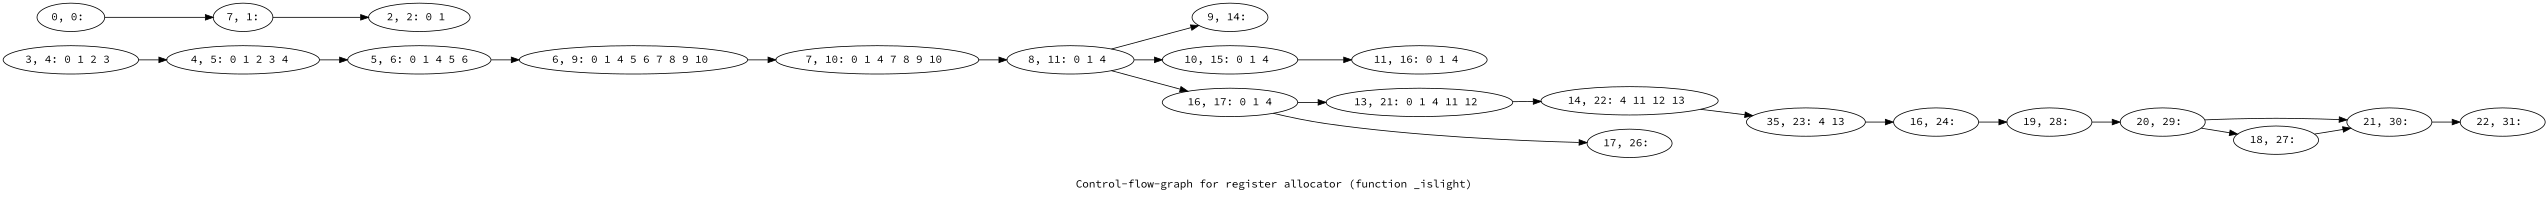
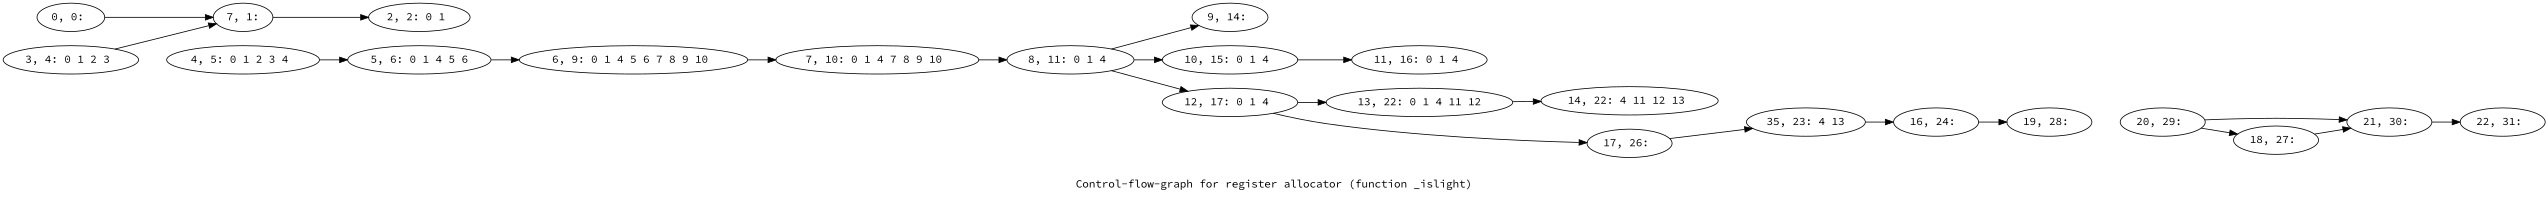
edge "3, 4: 0 1 2 3" -> "4, 5: 0 1 2 3 4": now "3, 4: 0 1 2 3" -> "7, 1:"
node "16, 17: 0 1 4": label "16, 17: 0 1 4" -> "12, 17: 0 1 4"
node "13, 21: 0 1 4 11 12": label "13, 21: 0 1 4 11 12" -> "13, 22: 0 1 4 11 12"
edge "14, 22: 4 11 12 13" -> "35, 23: 4 13": now "17, 26:" -> "35, 23: 4 13"
edge "19, 28:" -> "20, 29:": removed
